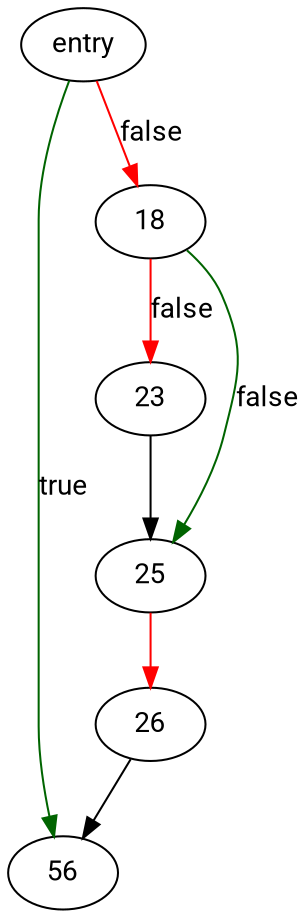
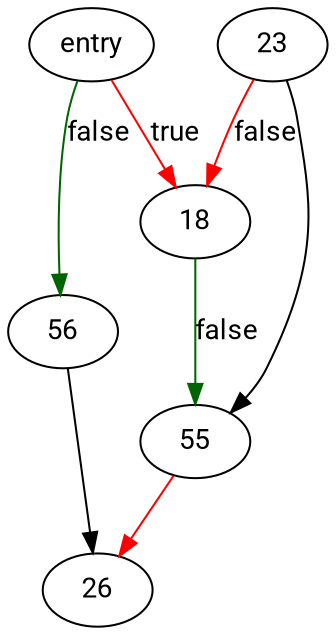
edge "entry" -> "18": label "false" -> "true"
edge "18" -> "23": reversed
edge "entry" -> "56": label "true" -> "false"
node "25": label "25" -> "55"
edge "26" -> "56": reversed
